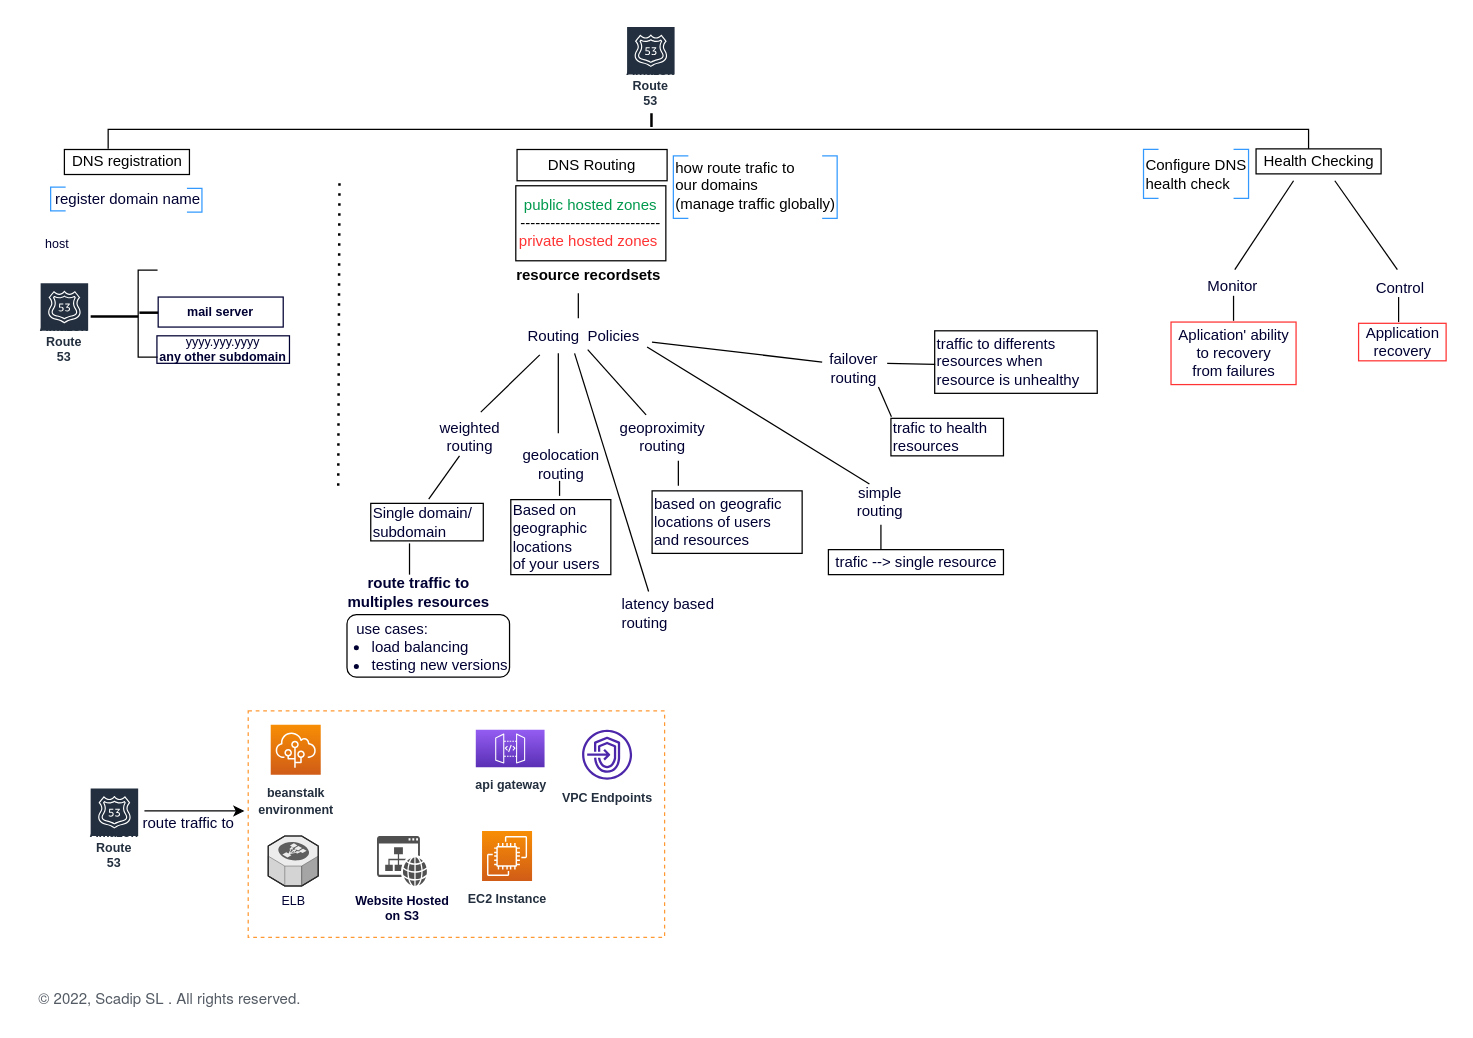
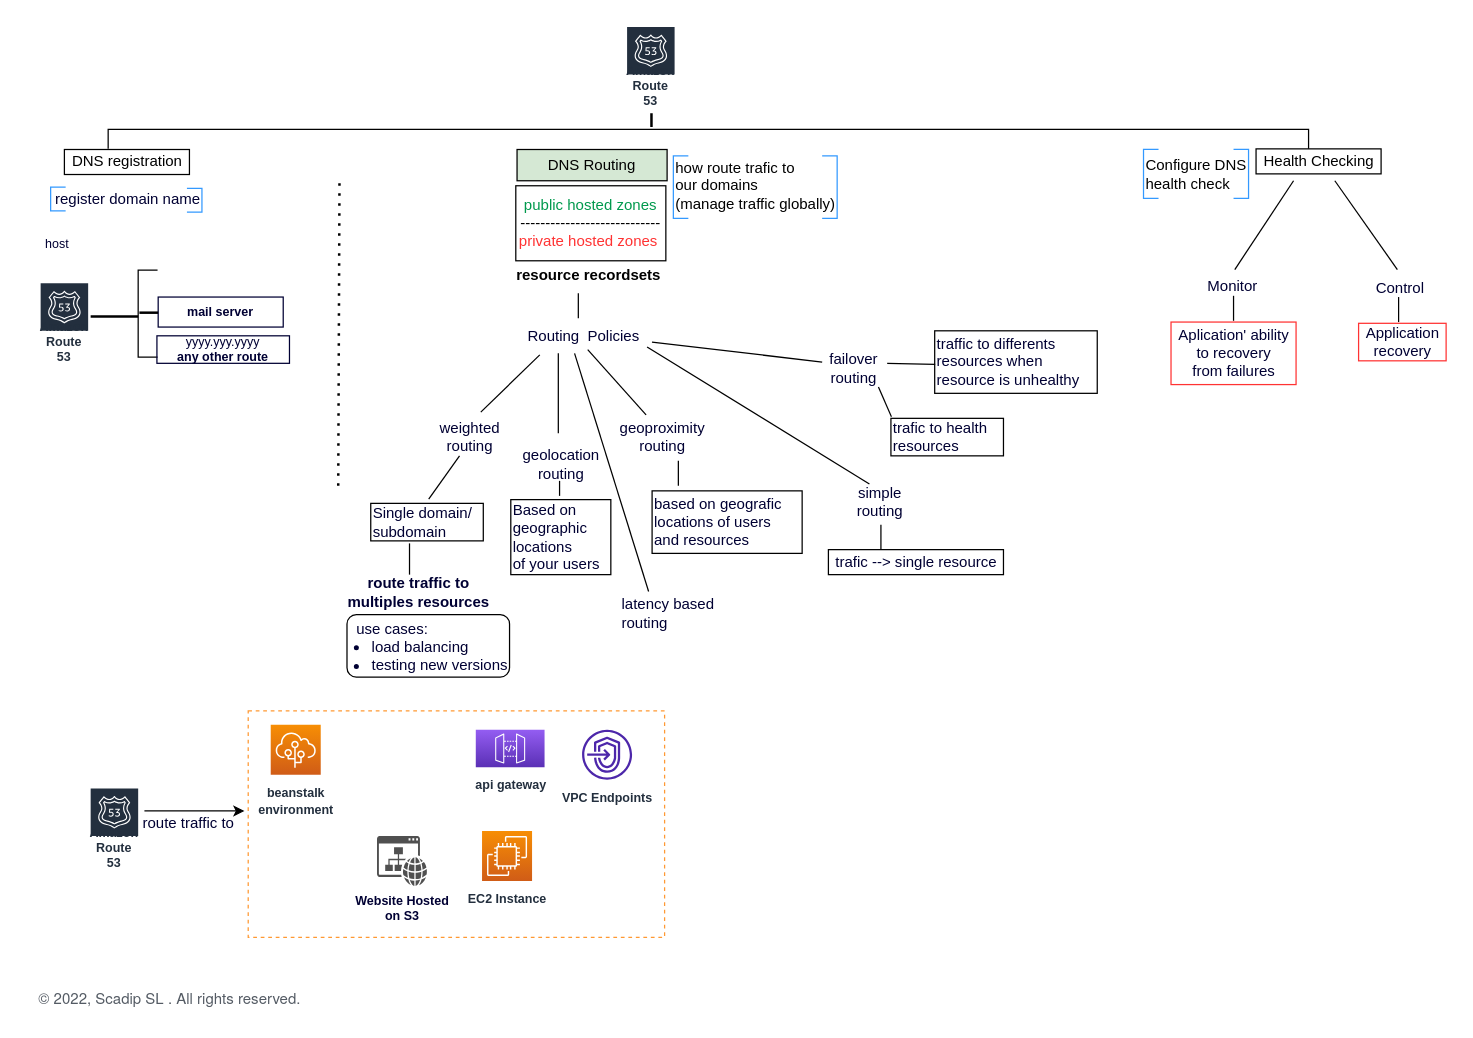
node "DNS Routing": fillcolor #ffffff -> #d5e8d4
node "yyyy.yyy.yyyy any other subdomain": label "yyyy.yyy.yyyy any other subdomain" -> "yyyy.yyy.yyyy any other route"
node "ELB": removed
